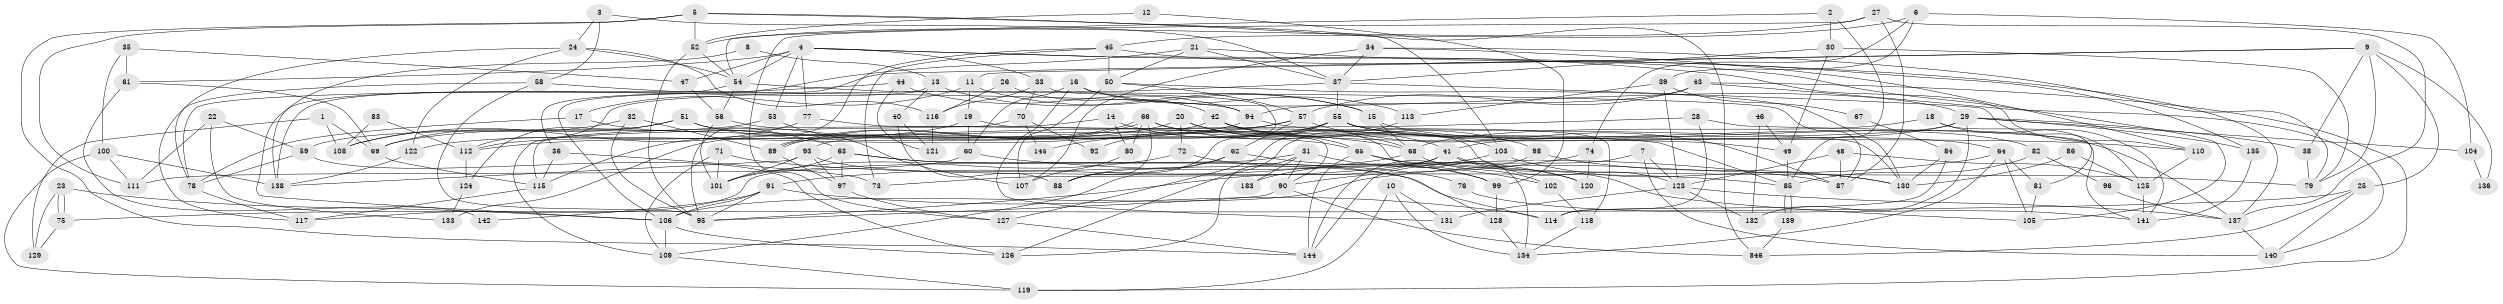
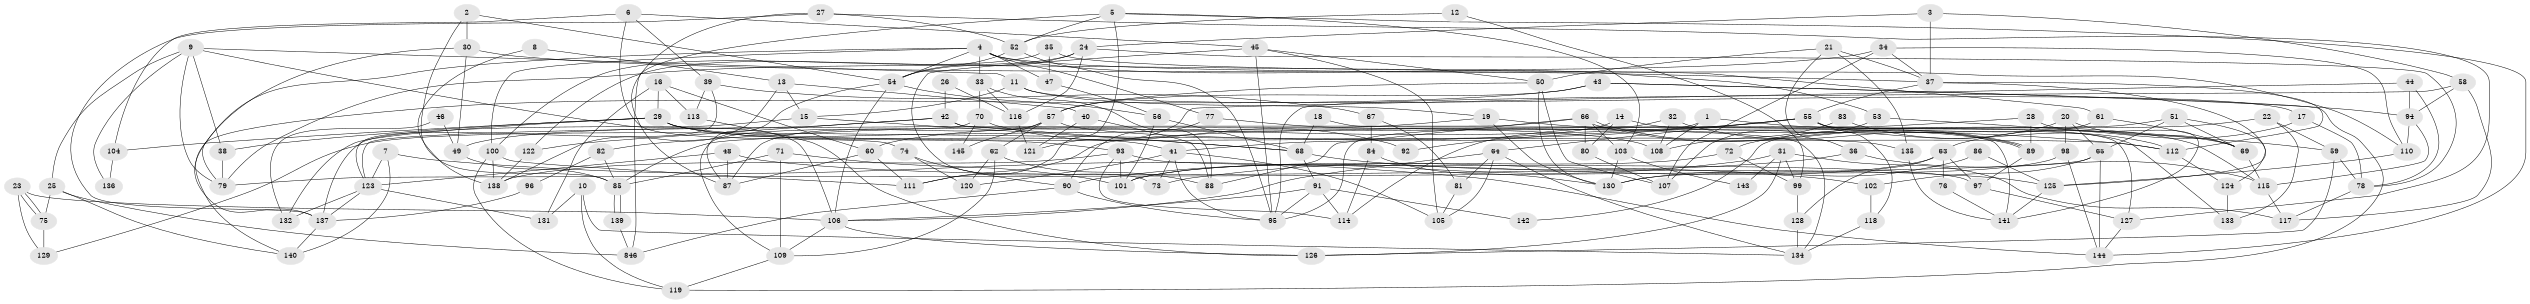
edge "4" -- "61": now "4" -- "100"
edge "18" -- "81": now "67" -- "81"
node "183": label "183" -> "143"
